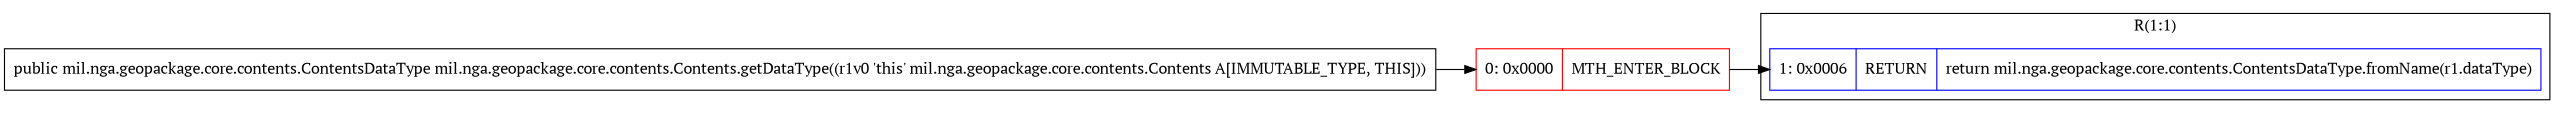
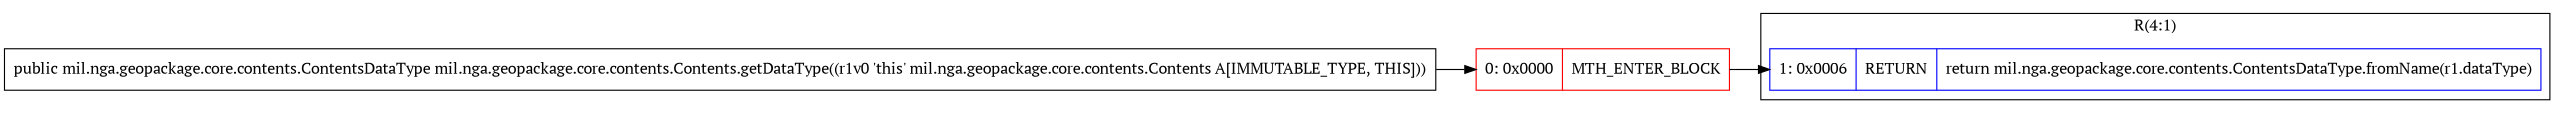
cluster "R(1:1)": label "R(1:1)" -> "R(4:1)"
